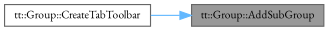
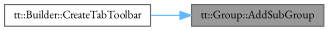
node "tt::Group::CreateTabToolbar": label "tt::Group::CreateTabToolbar" -> "tt::Builder::CreateTabToolbar"
